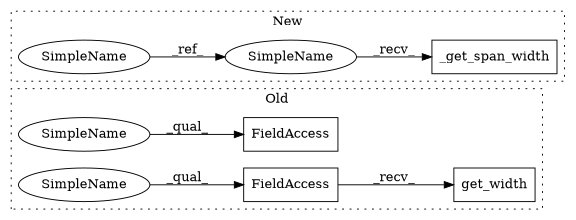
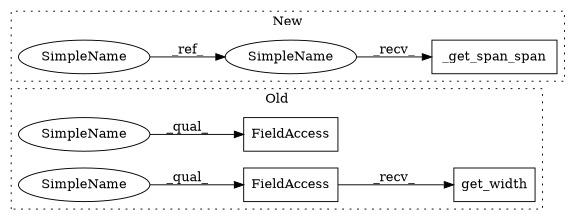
node "_get_span_width": label "_get_span_width" -> "_get_span_span"
